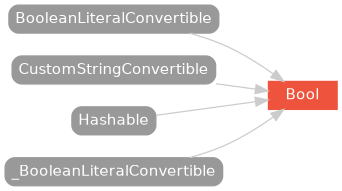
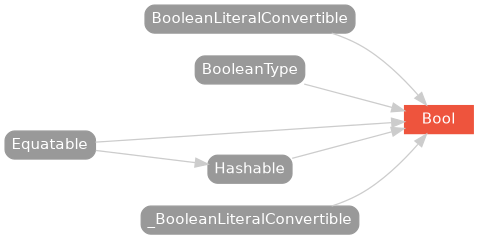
node "CustomStringConvertible": removed
node "BooleanType": added
node "Equatable": added
